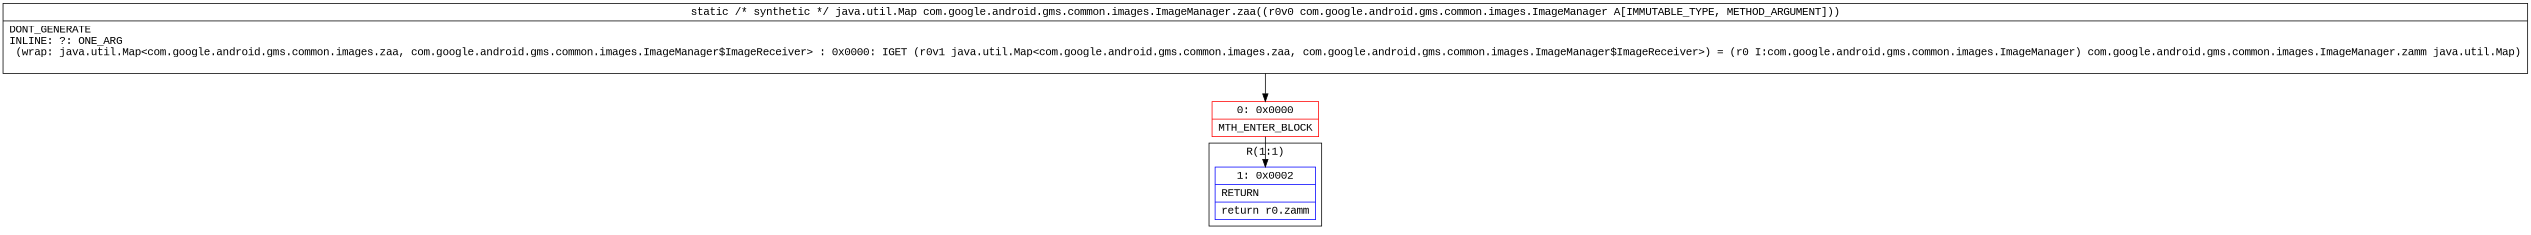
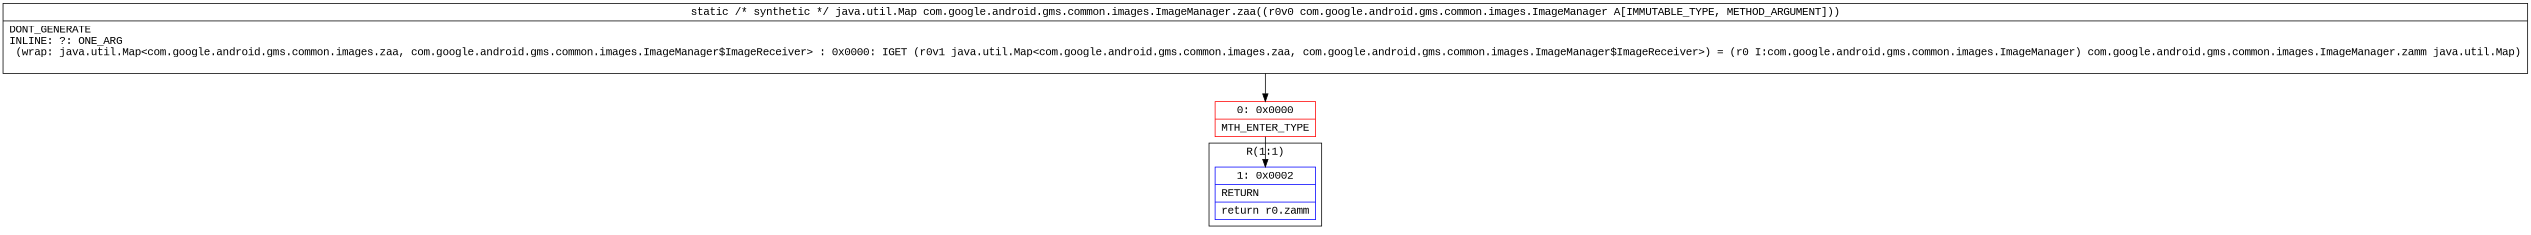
node "0: 0x0000": text "MTH_ENTER_BLOCK" -> "MTH_ENTER_TYPE"
